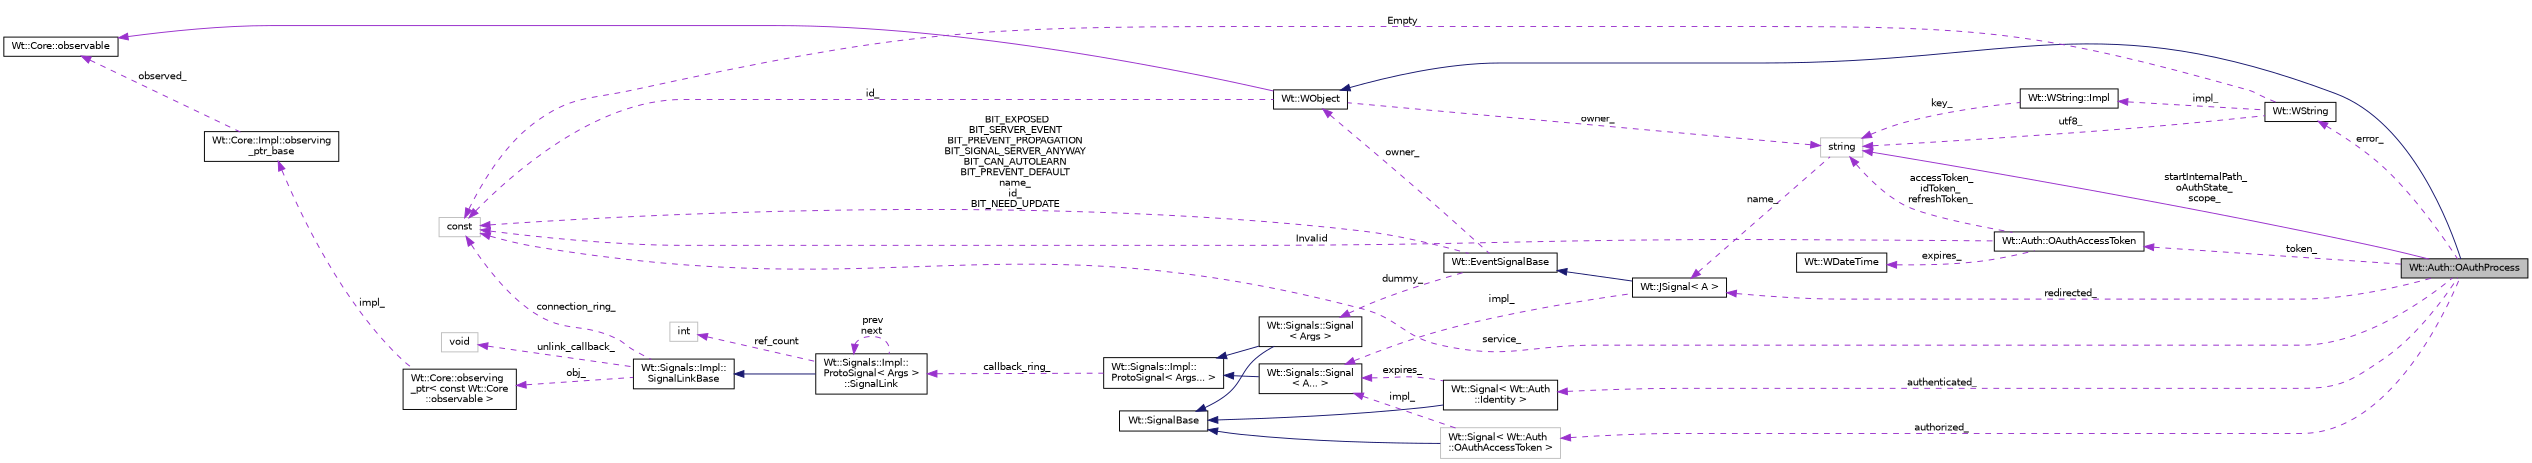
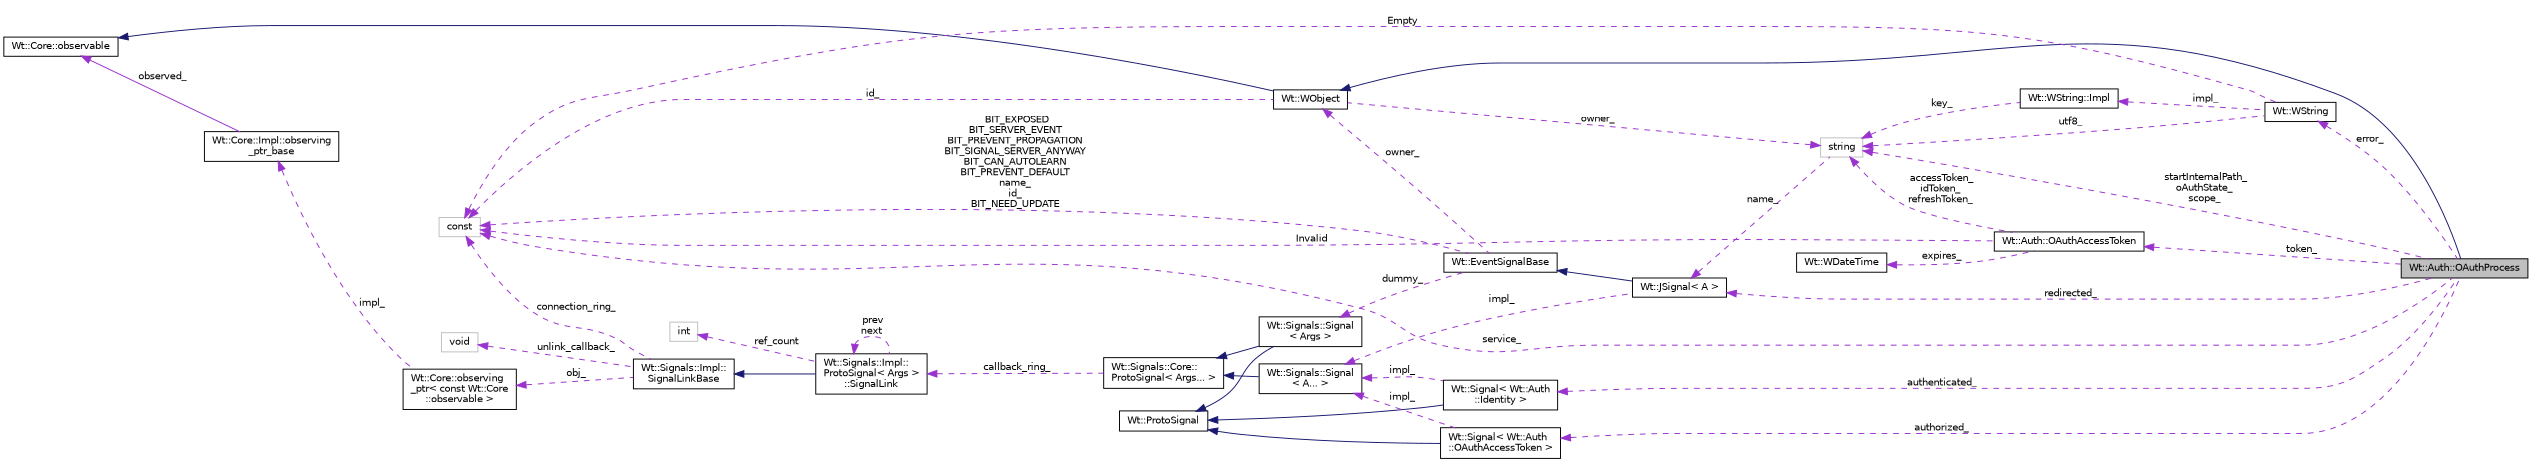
edge "Wt::WObject" -> "Wt::Core::observable": color darkorchid3 -> midnightblue
edge "Wt::Core::Impl::observing _ptr_base" -> "Wt::Core::observable": style dashed -> solid
edge "Wt::Auth::OAuthProcess" -> "string": style solid -> dashed
edge "Wt::Signal< Wt::Auth ::Identity >" -> "Wt::Signals::Signal < A... >": label " expires_" -> " impl_"
node "Wt::Signals::Impl:: ProtoSignal< Args... >": label "Wt::Signals::Impl:: ProtoSignal< Args... >" -> "Wt::Signals::Core:: ProtoSignal< Args... >"
node "Wt::SignalBase": label "Wt::SignalBase" -> "Wt::ProtoSignal"
node "Wt::Signal< Wt::Auth ::OAuthAccessToken >": color grey75 -> black
